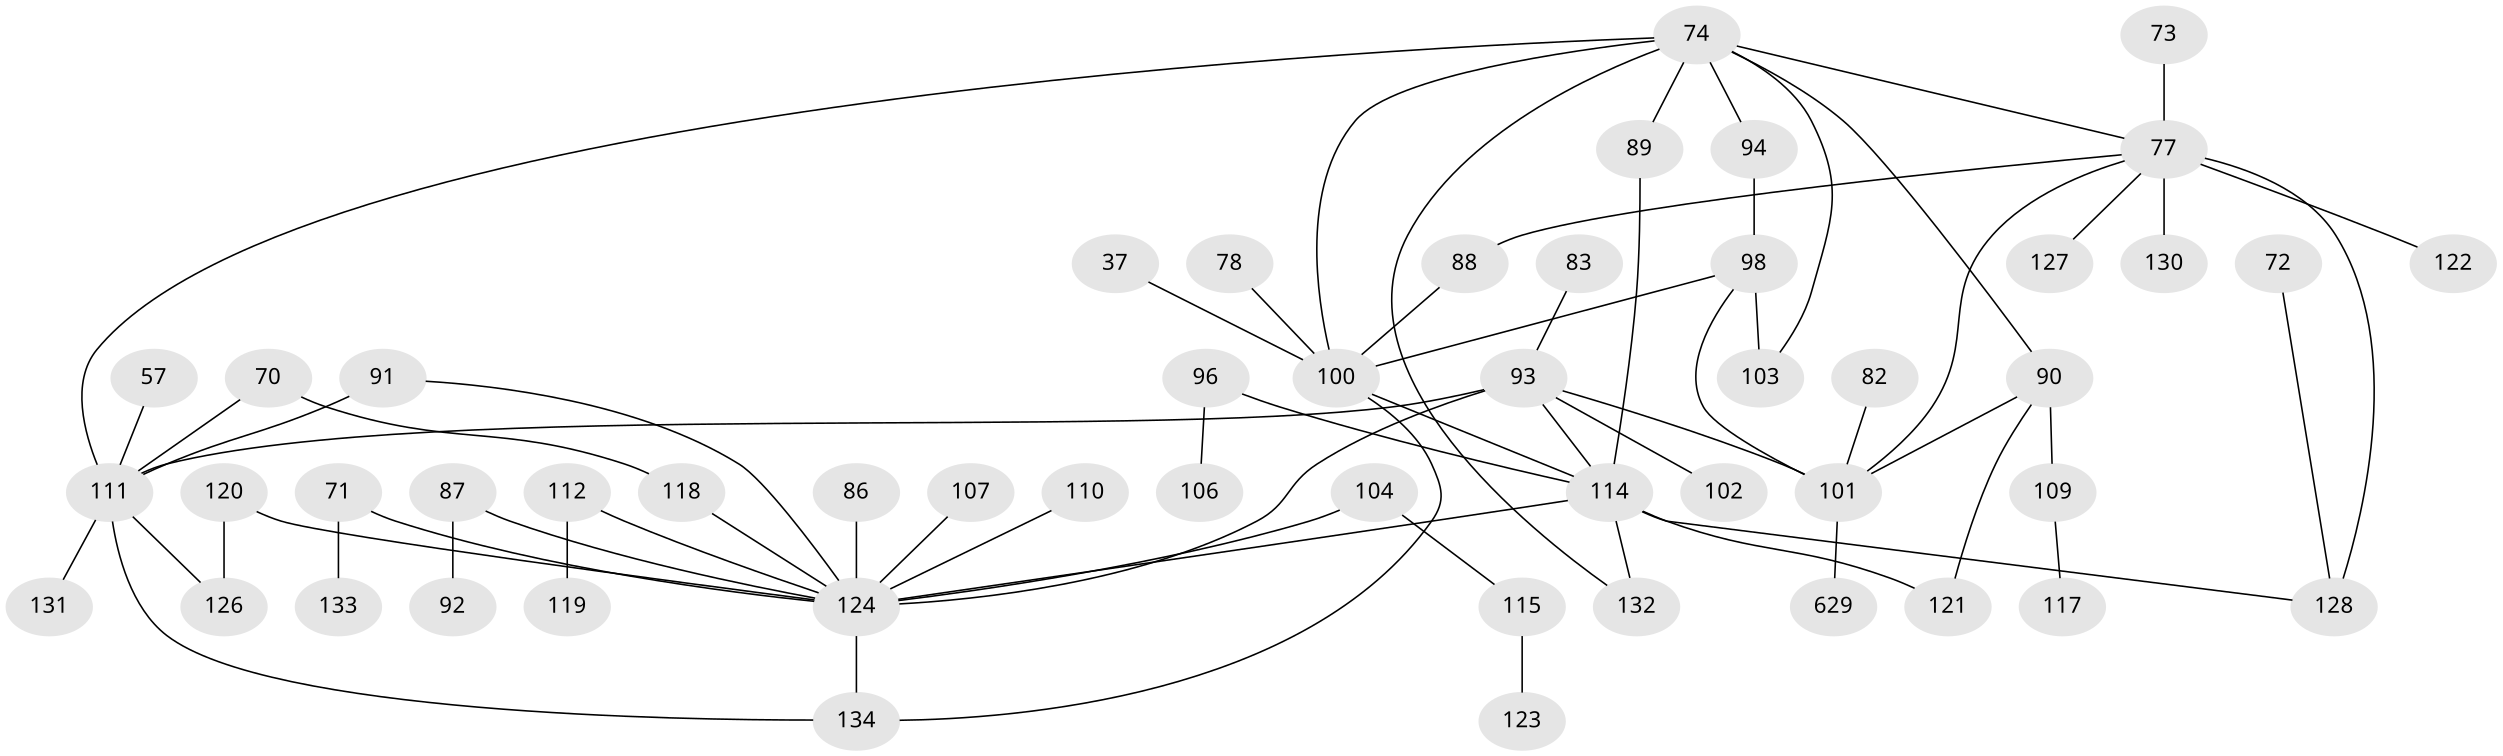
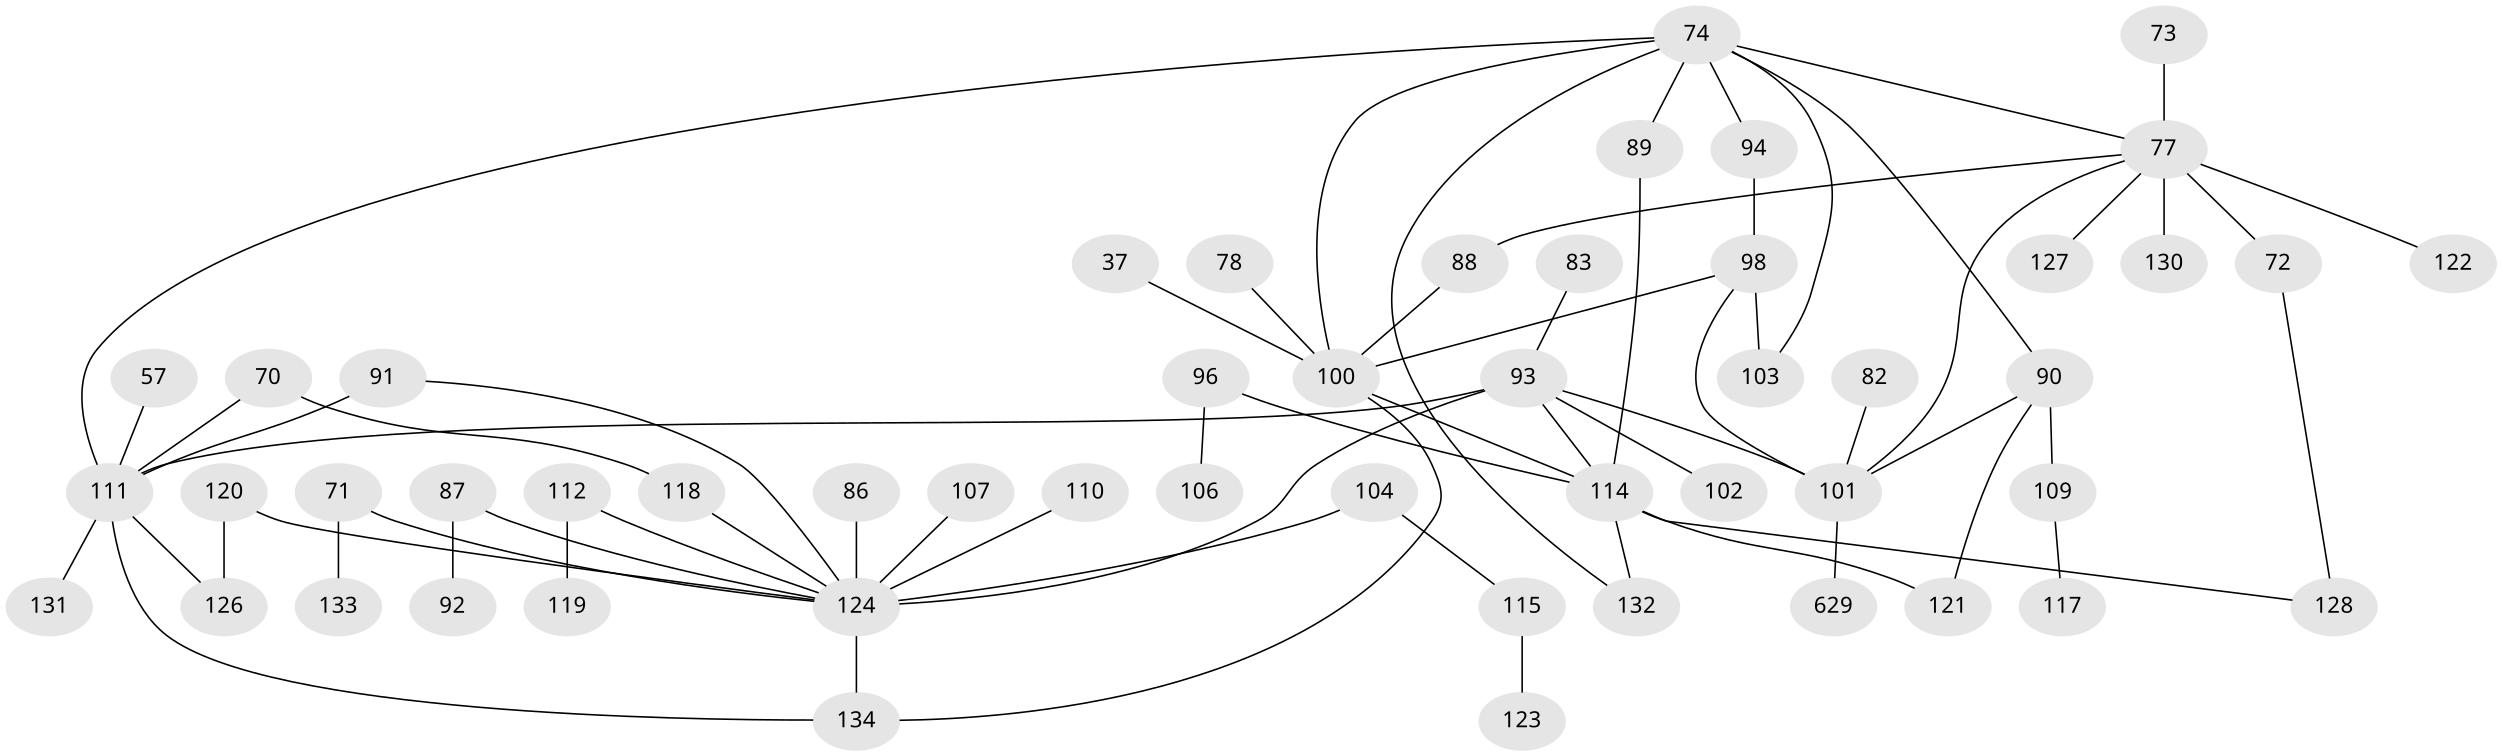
edge "77" -- "128": now "77" -- "72"
edge "114" -- "124": removed
